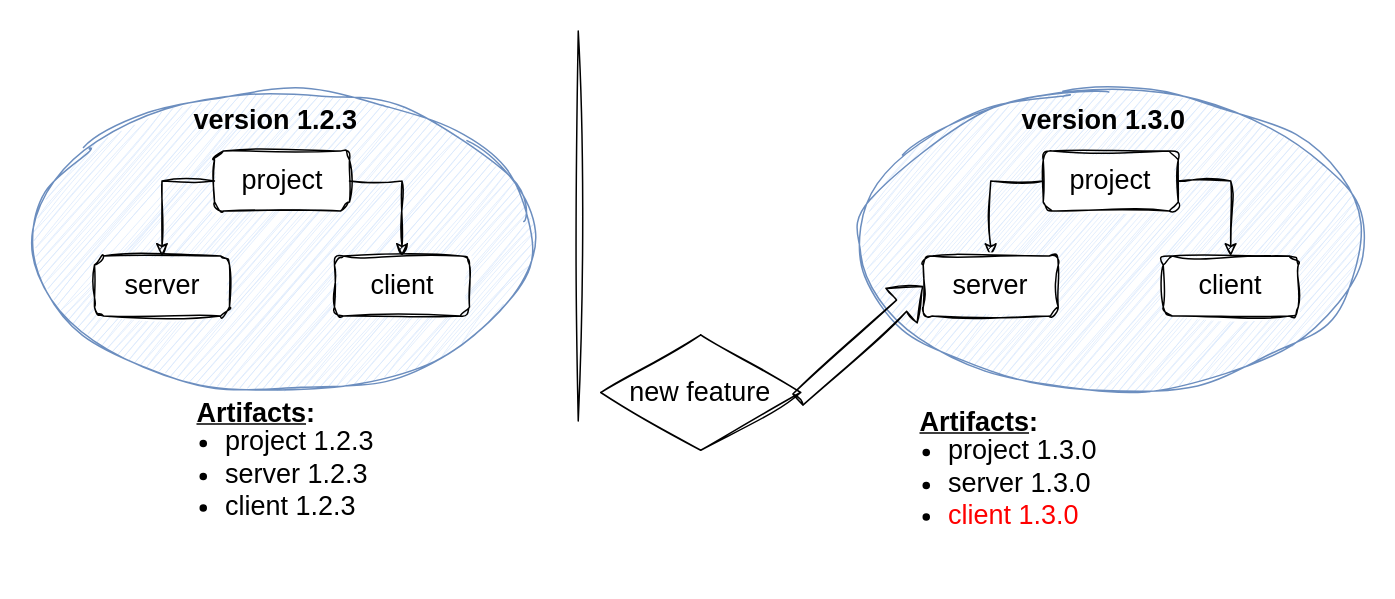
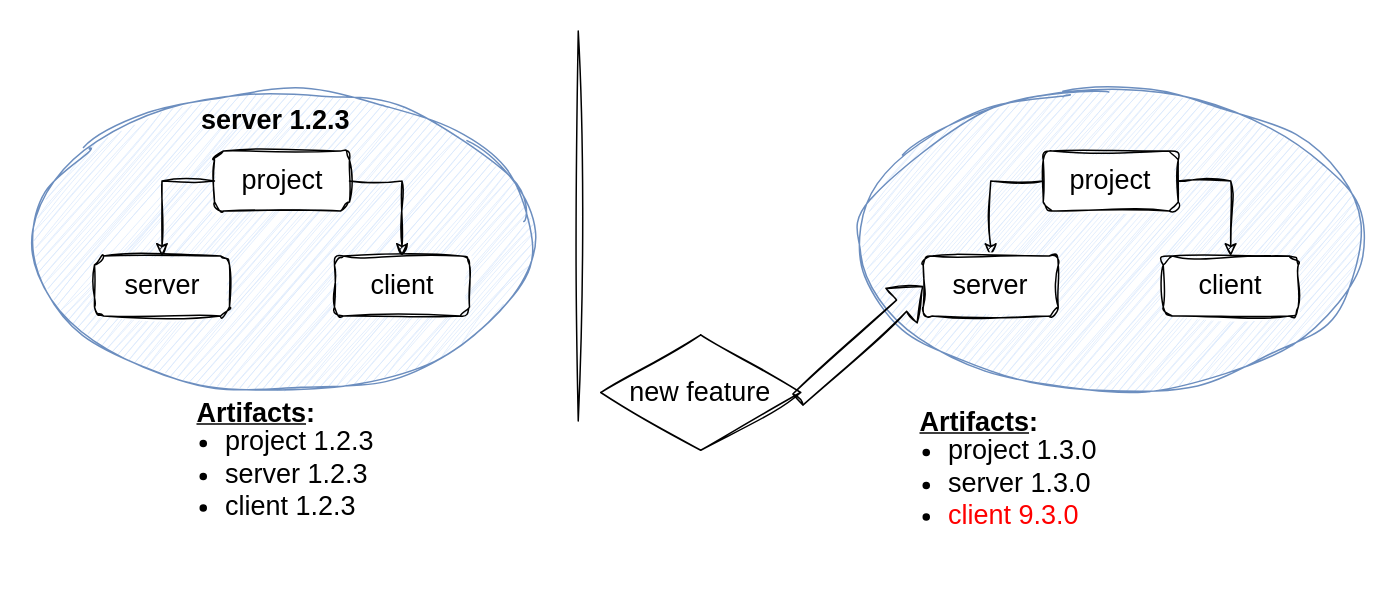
node "version 1.2.3": label "version 1.2.3" -> "server 1.2.3"
node "version 1.3.0": removed
node "project 1.3.0 server 1.3.0 client 1.3.0": label "project 1.3.0 server 1.3.0 client 1.3.0" -> "project 1.3.0 server 1.3.0 client 9.3.0"
